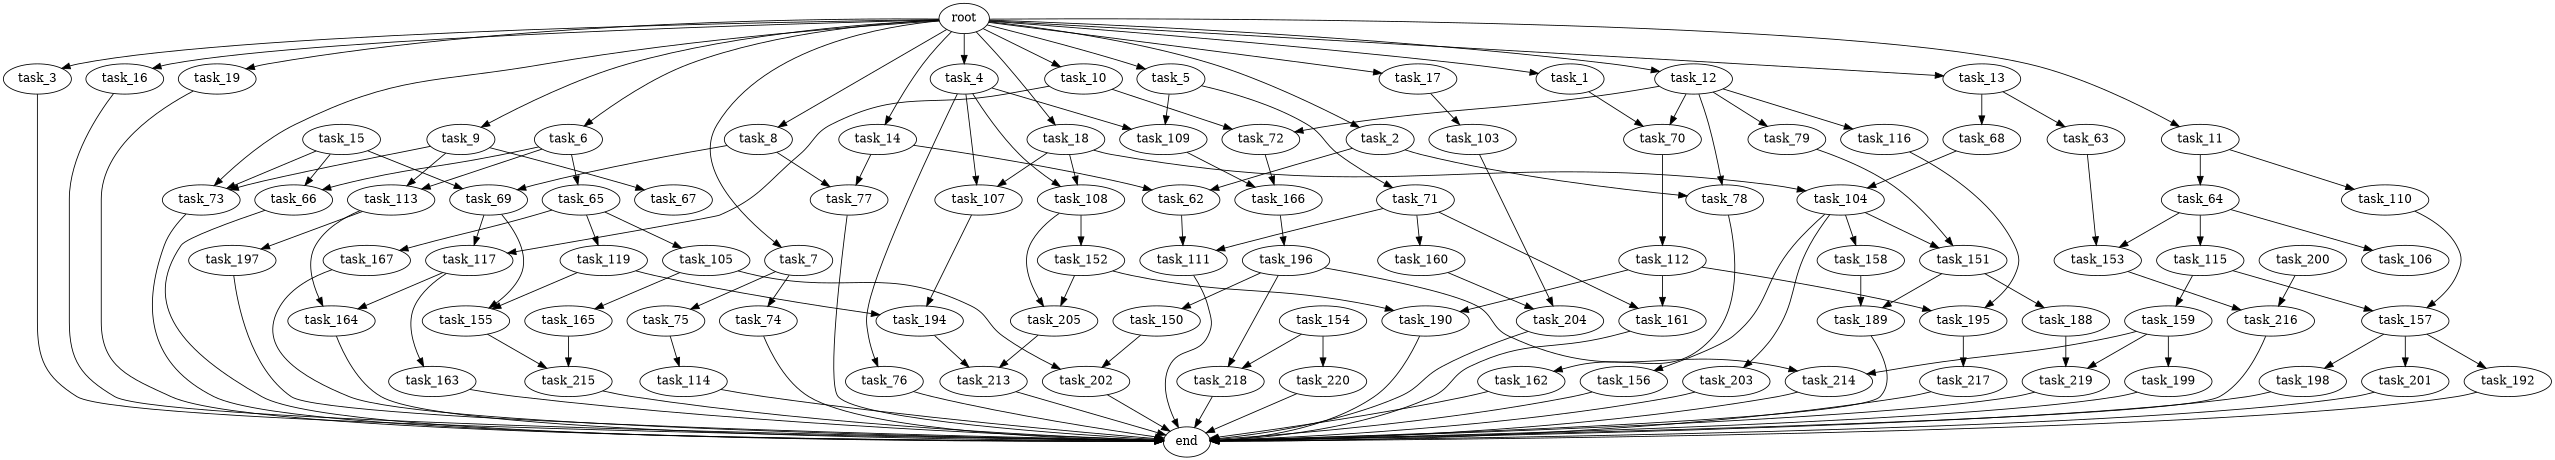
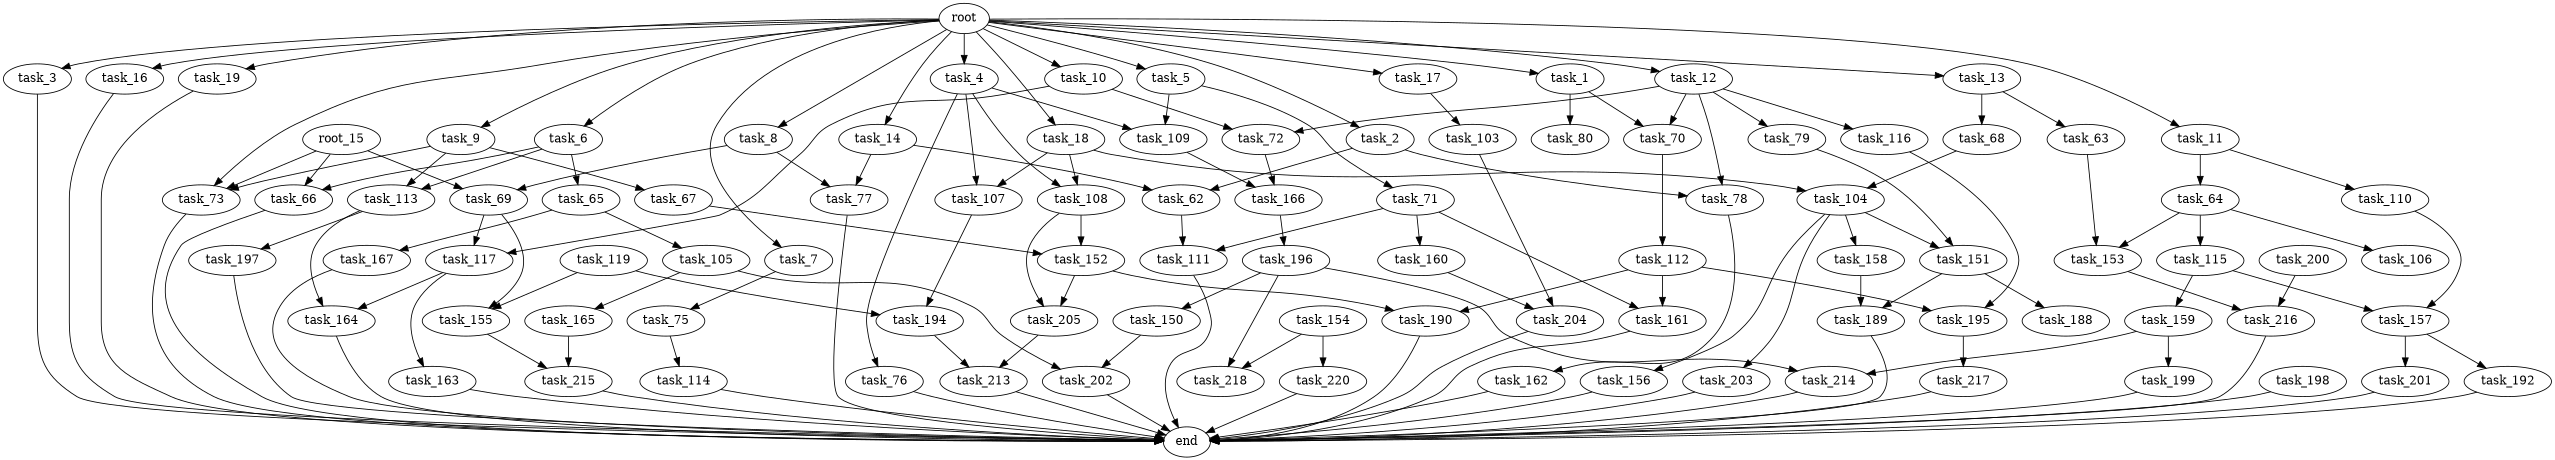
node "task_15": label "task_15" -> "root_15"
node "task_80": added
edge "task_65" -> "task_119": removed
edge "task_67" -> "task_152": added
node "task_74": removed
edge "task_157" -> "task_198": removed
node "task_219": removed
edge "task_218" -> "end": removed
